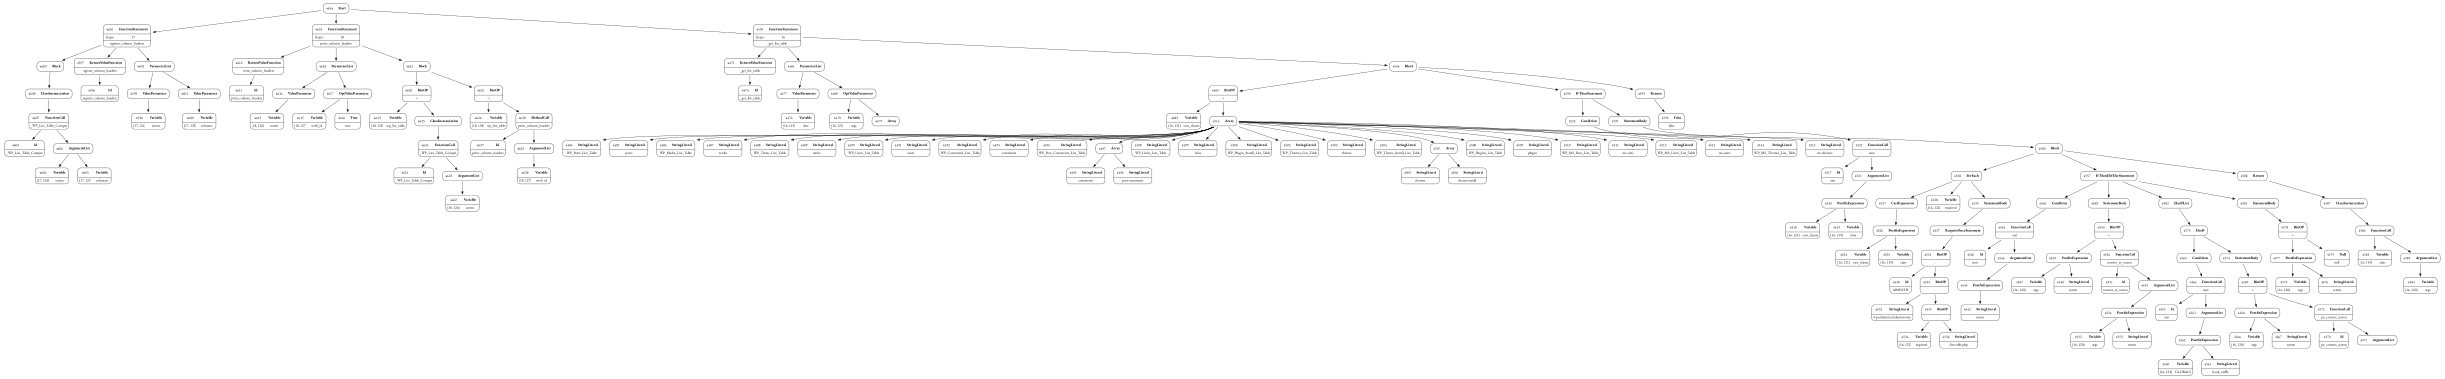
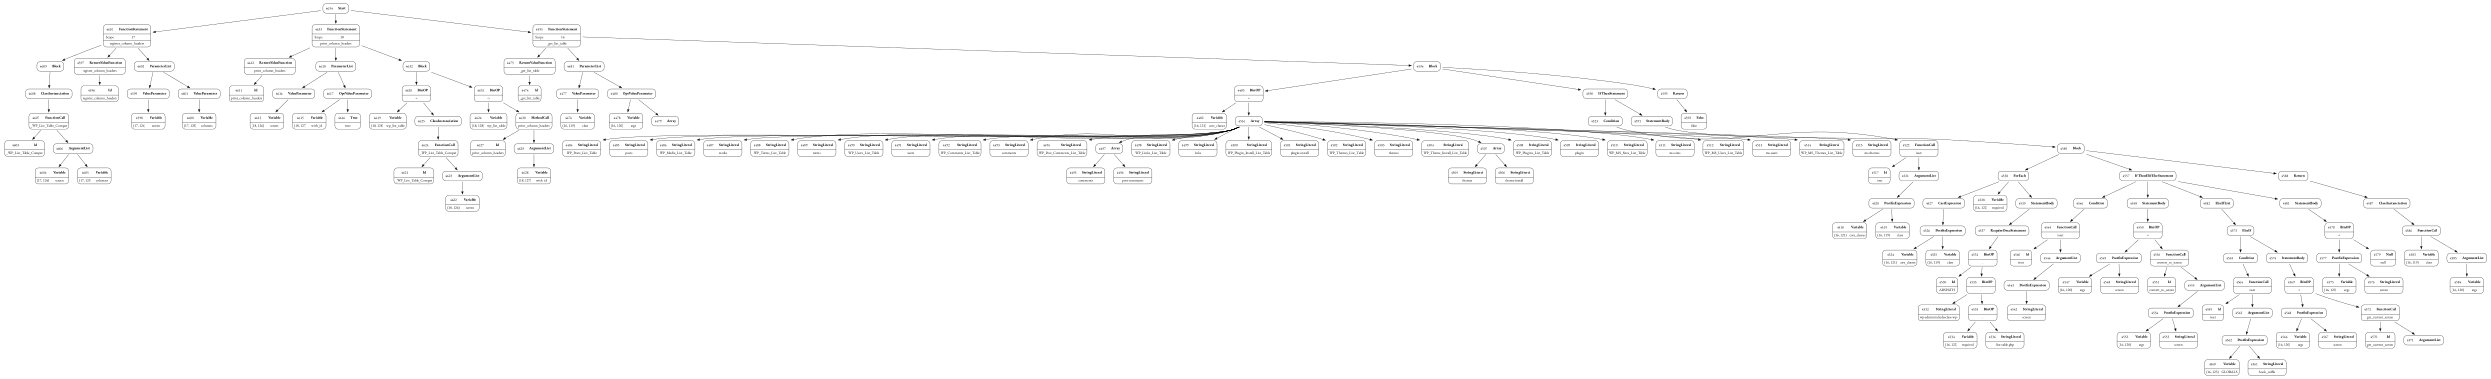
node "4501": added
